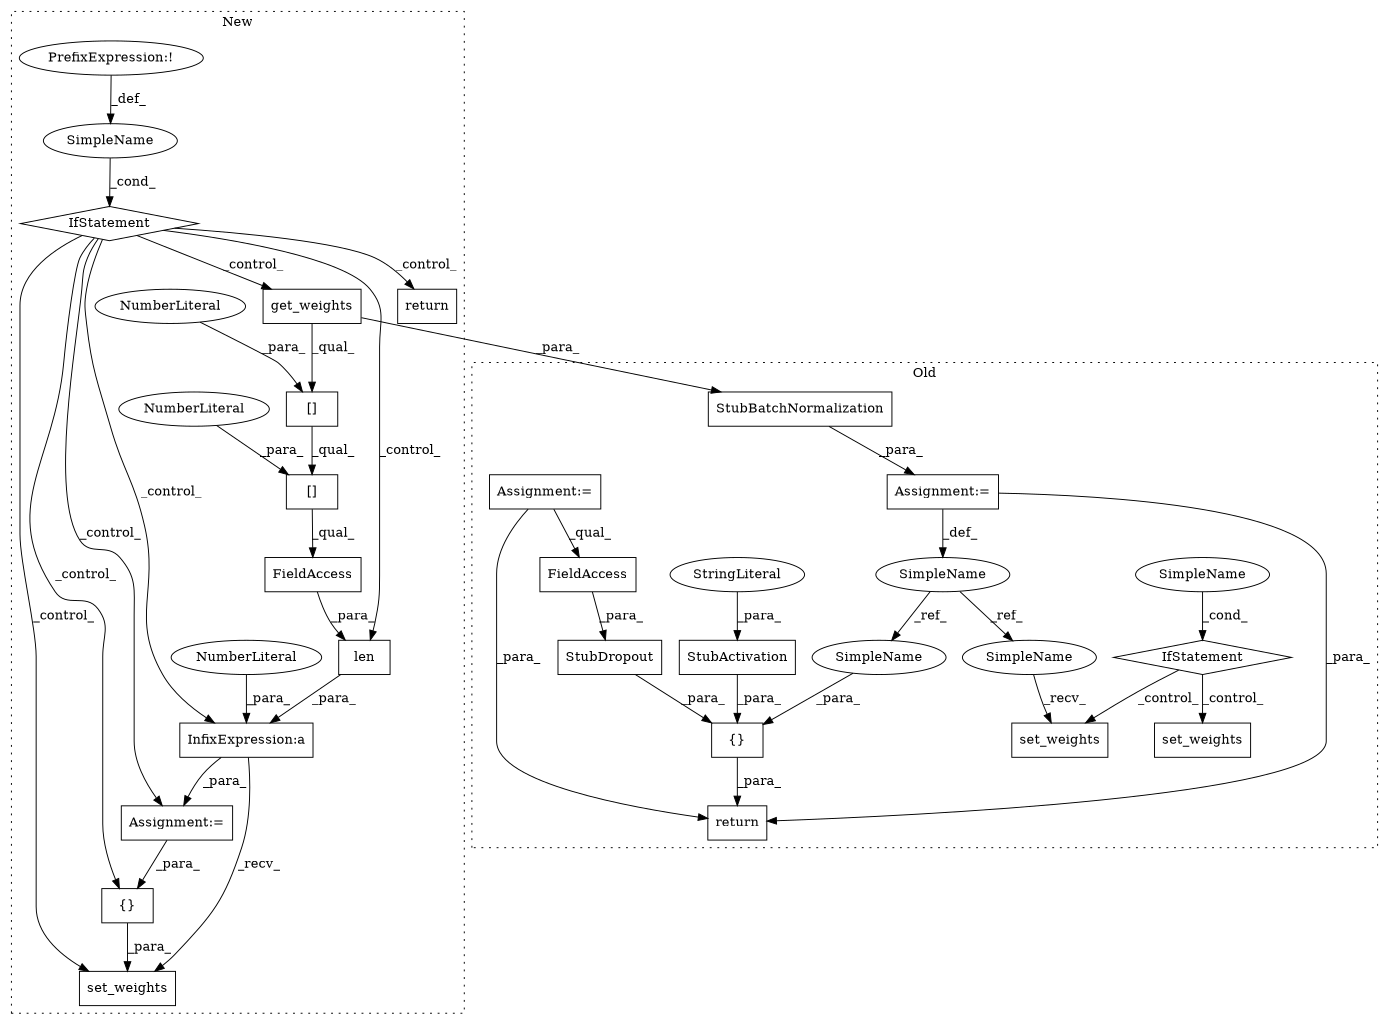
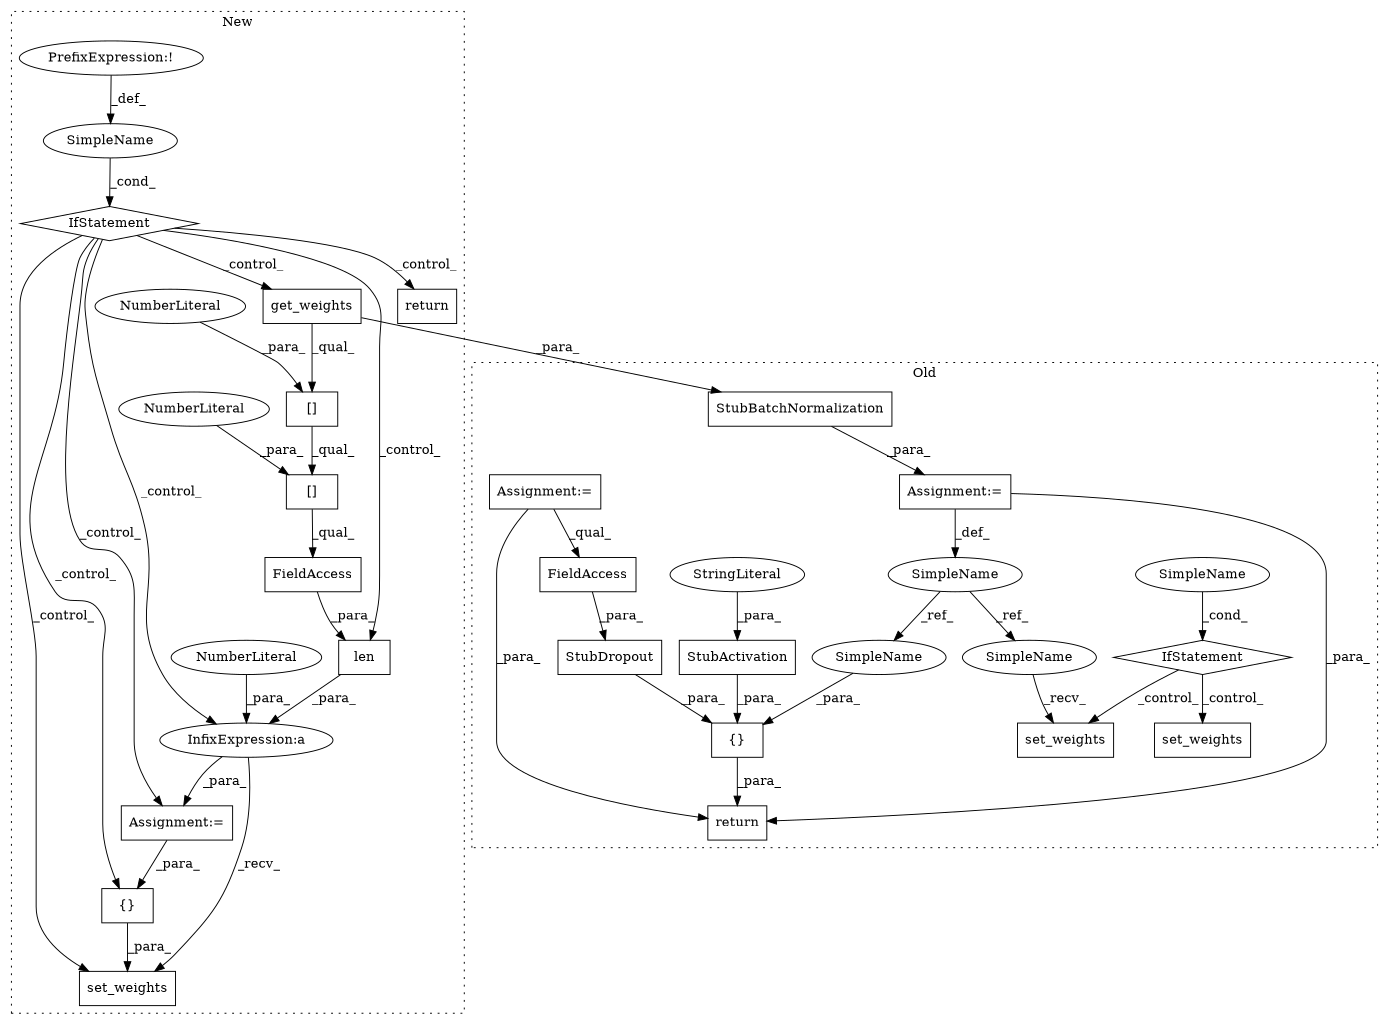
node "InfixExpression:a": shape box -> ellipse
